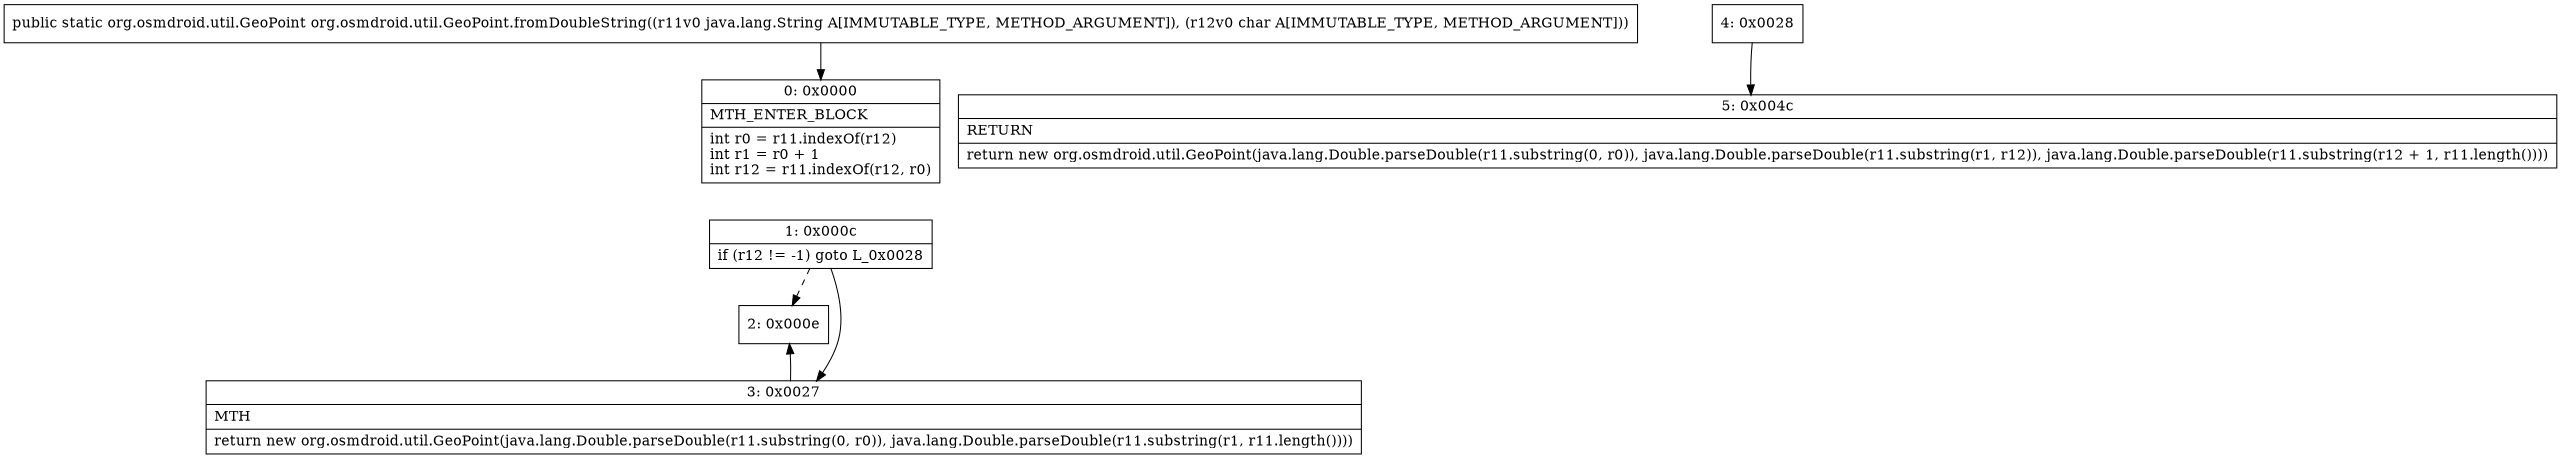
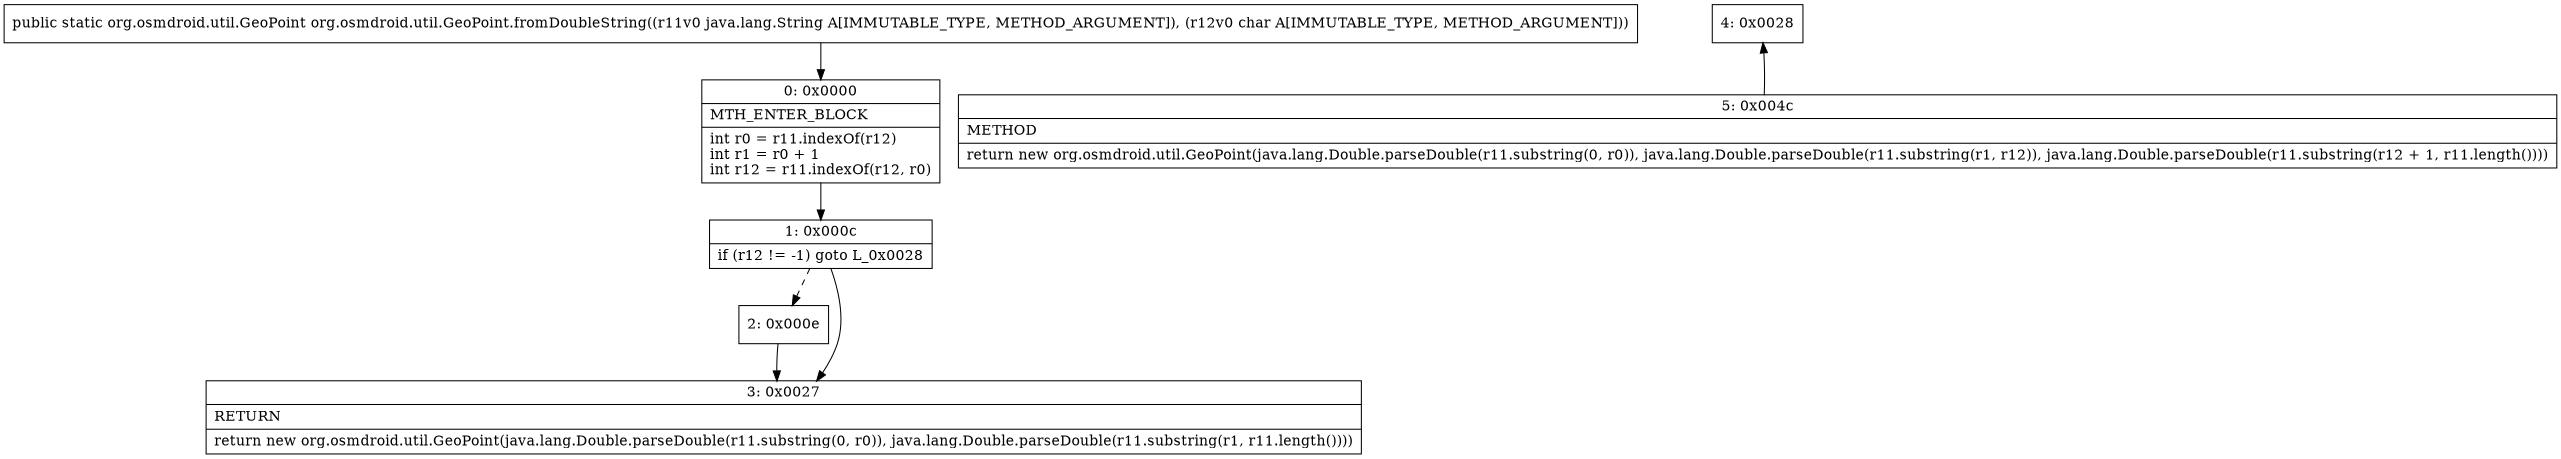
edge "4: 0x0028" -> "5: 0x004c": reversed
node "5: 0x004c": text "RETURN" -> "METHOD"
edge "0: 0x0000" -> "1: 0x000c": added
edge "3: 0x0027" -> "2: 0x000e": reversed
node "3: 0x0027": text "MTH" -> "RETURN"
